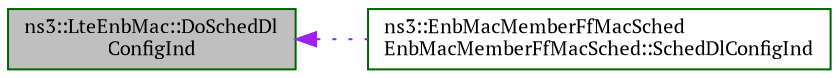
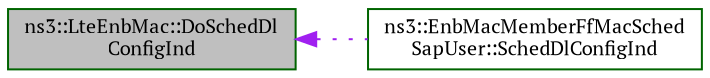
node "ns3::EnbMacMemberFfMacSched EnbMacMemberFfMacSched::SchedDlConfigInd": label "ns3::EnbMacMemberFfMacSched EnbMacMemberFfMacSched::SchedDlConfigInd" -> "ns3::EnbMacMemberFfMacSched SapUser::SchedDlConfigInd"
